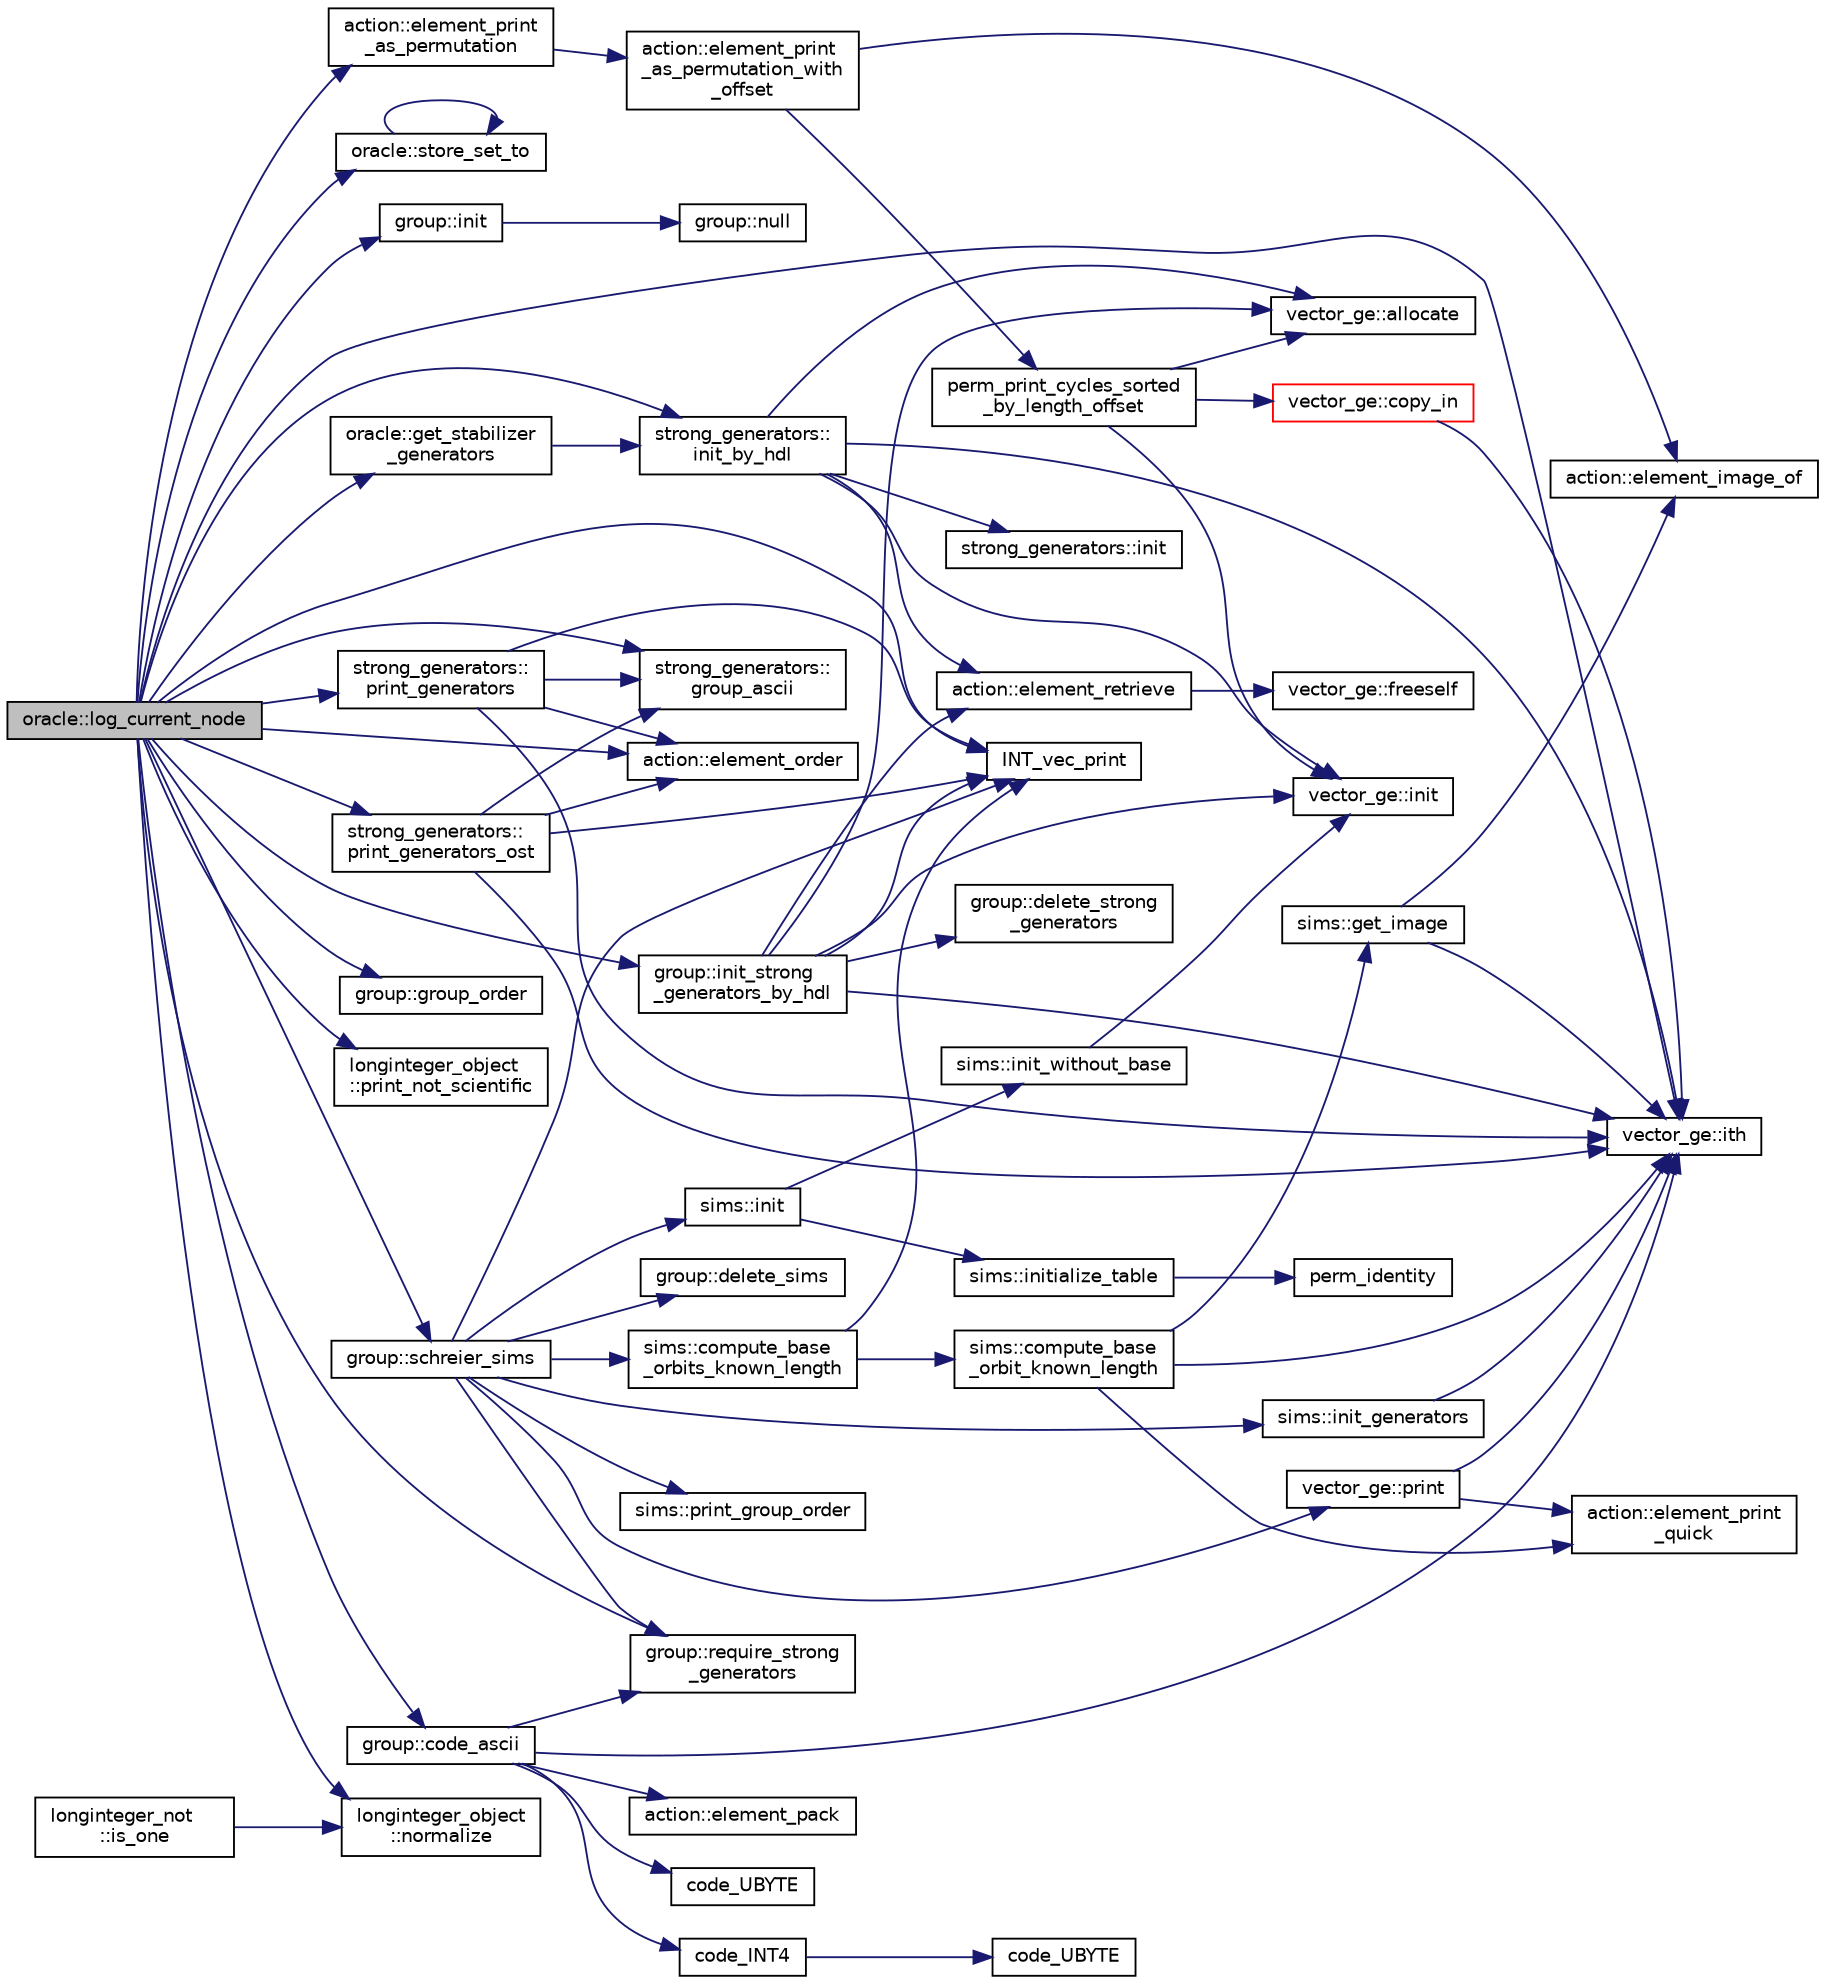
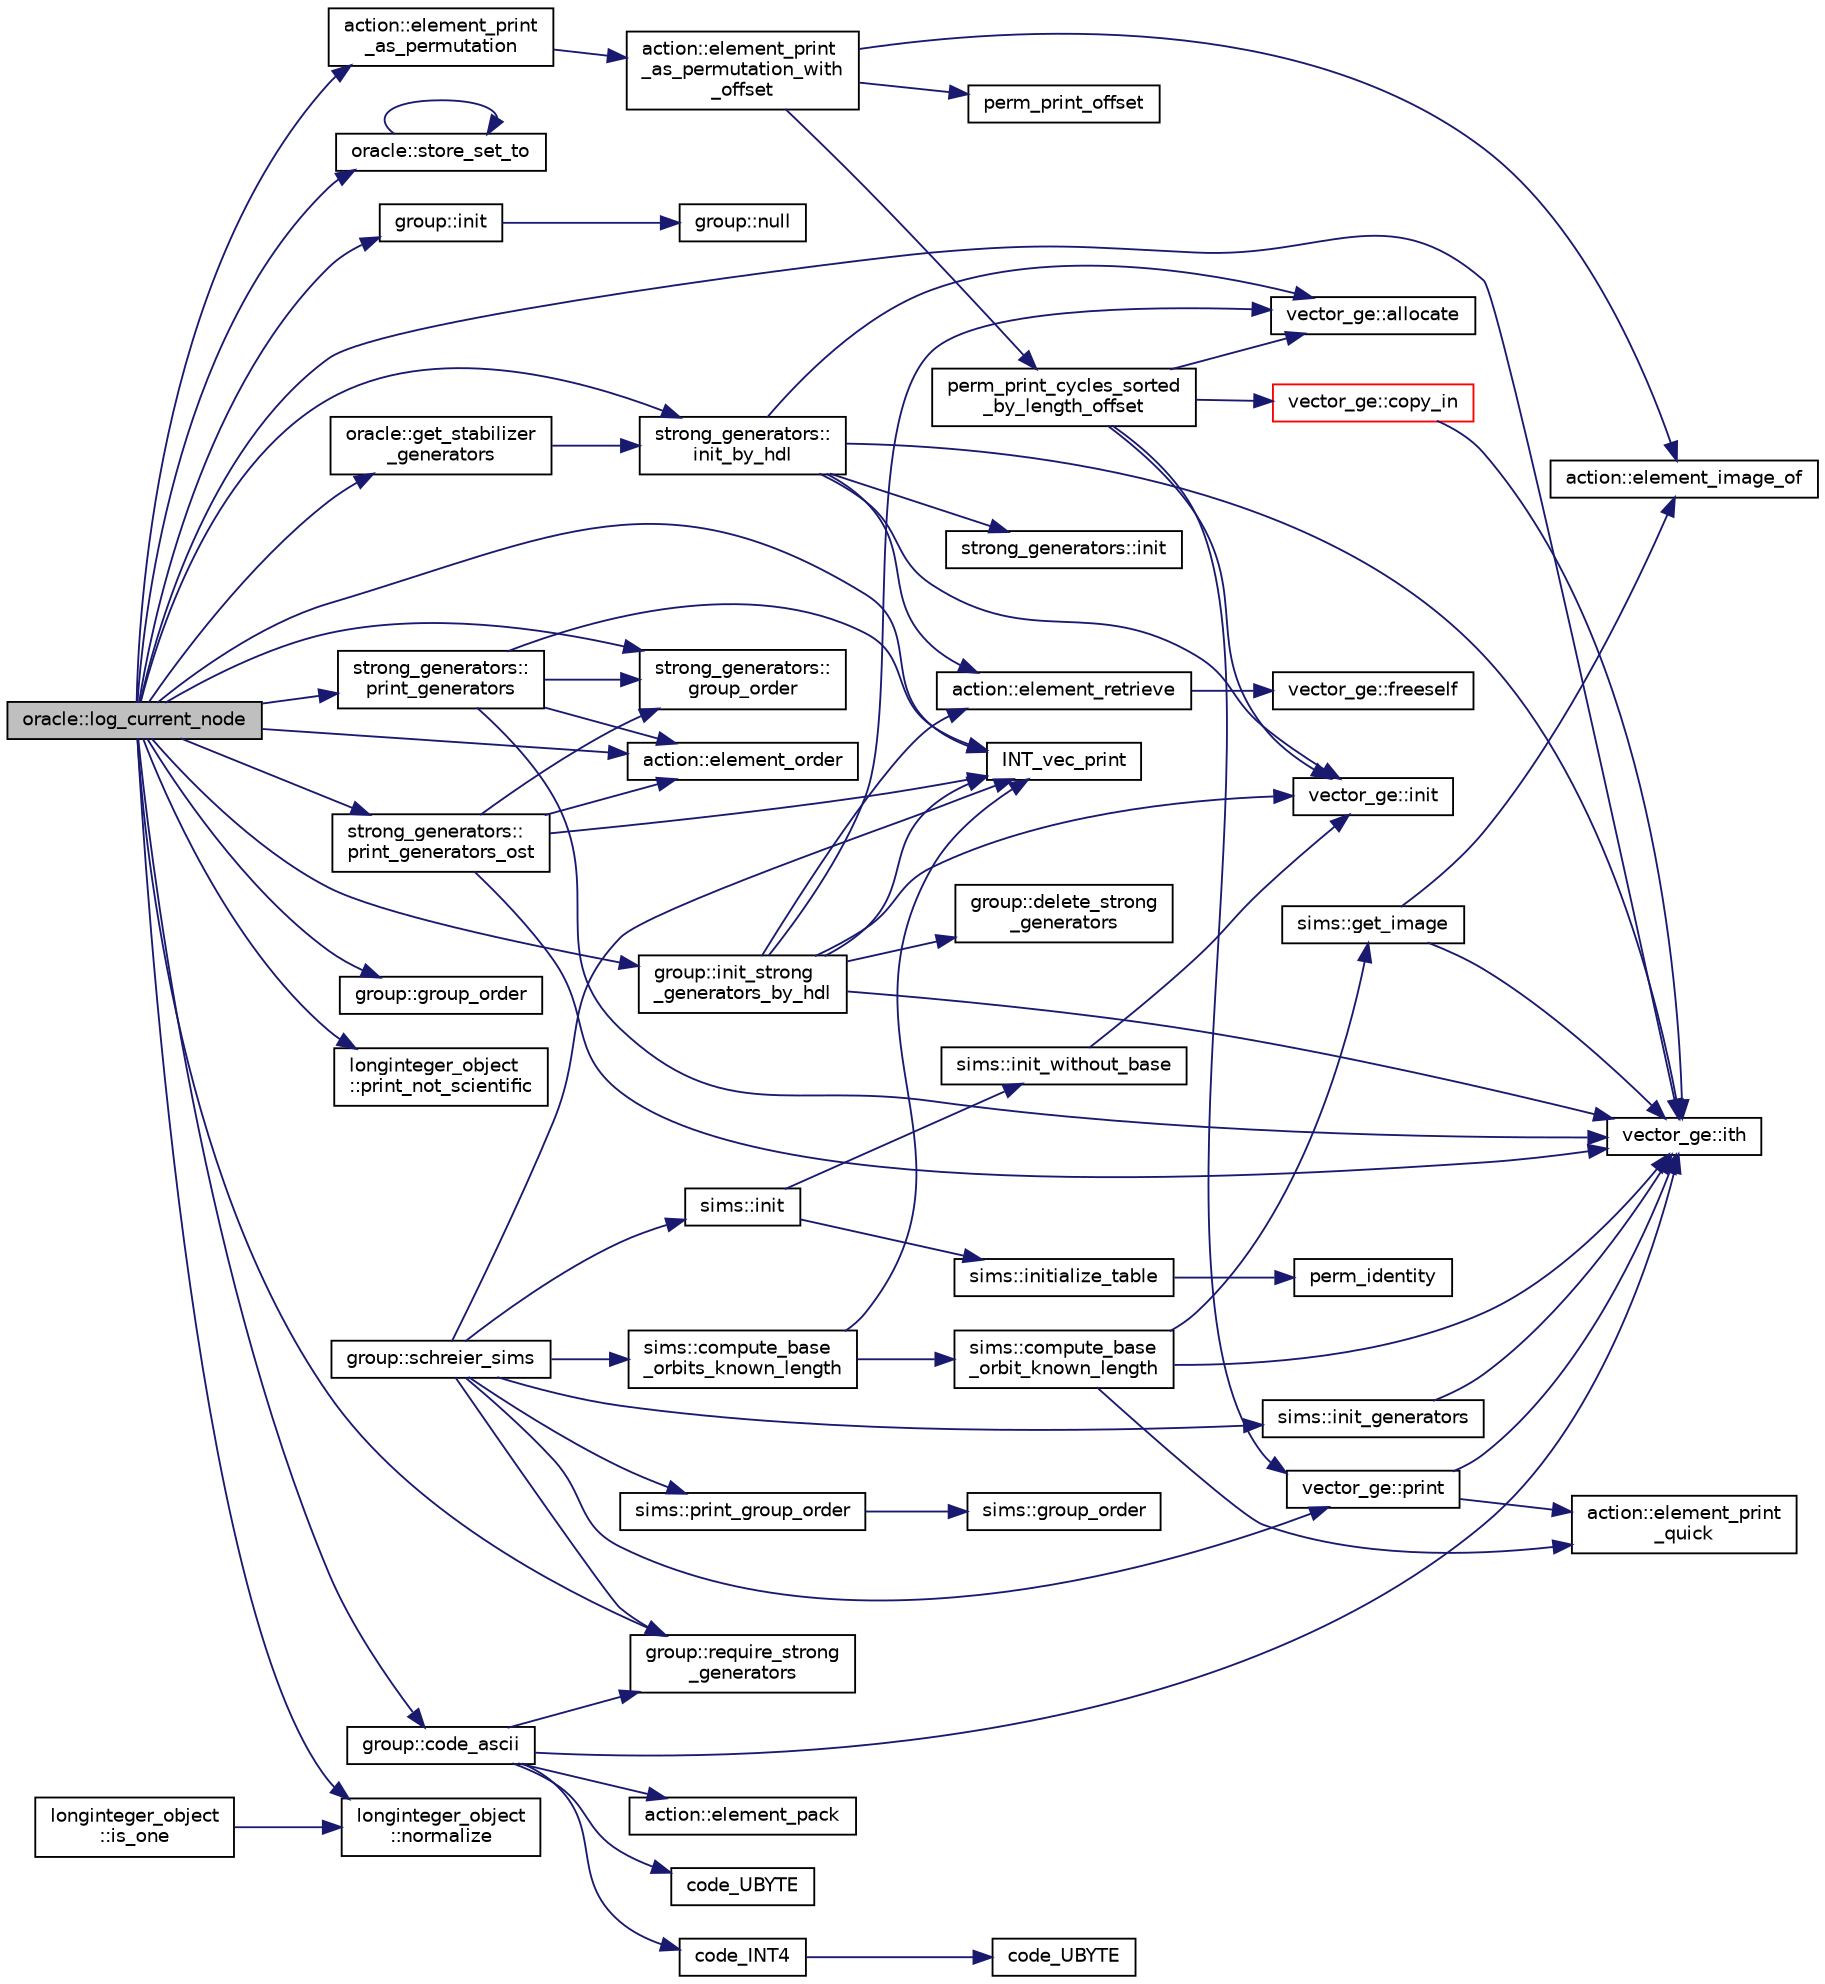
node "perm_print_offset": added
node "strong_generators:: group_ascii": label "strong_generators:: group_ascii" -> "strong_generators:: group_order"
edge "perm_print_cycles_sorted _by_length_offset" -> "vector_ge::print": added
edge "oracle::log_current_node" -> "group::schreier_sims": removed
node "group::delete_sims": removed
node "sims::group_order": added
node "longinteger_not ::is_one": label "longinteger_not ::is_one" -> "longinteger_object ::is_one"
